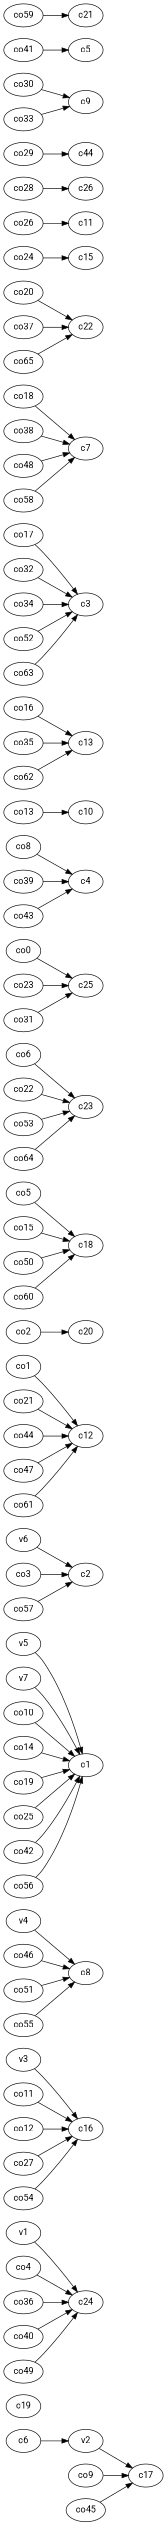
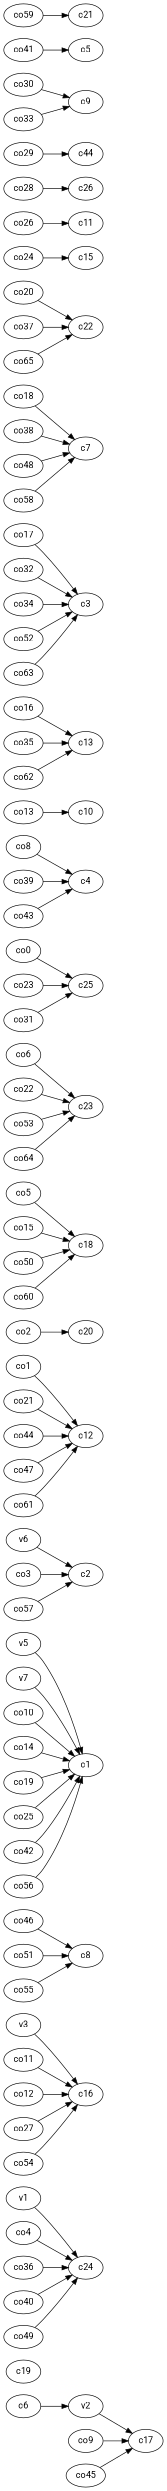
node "v4": removed
